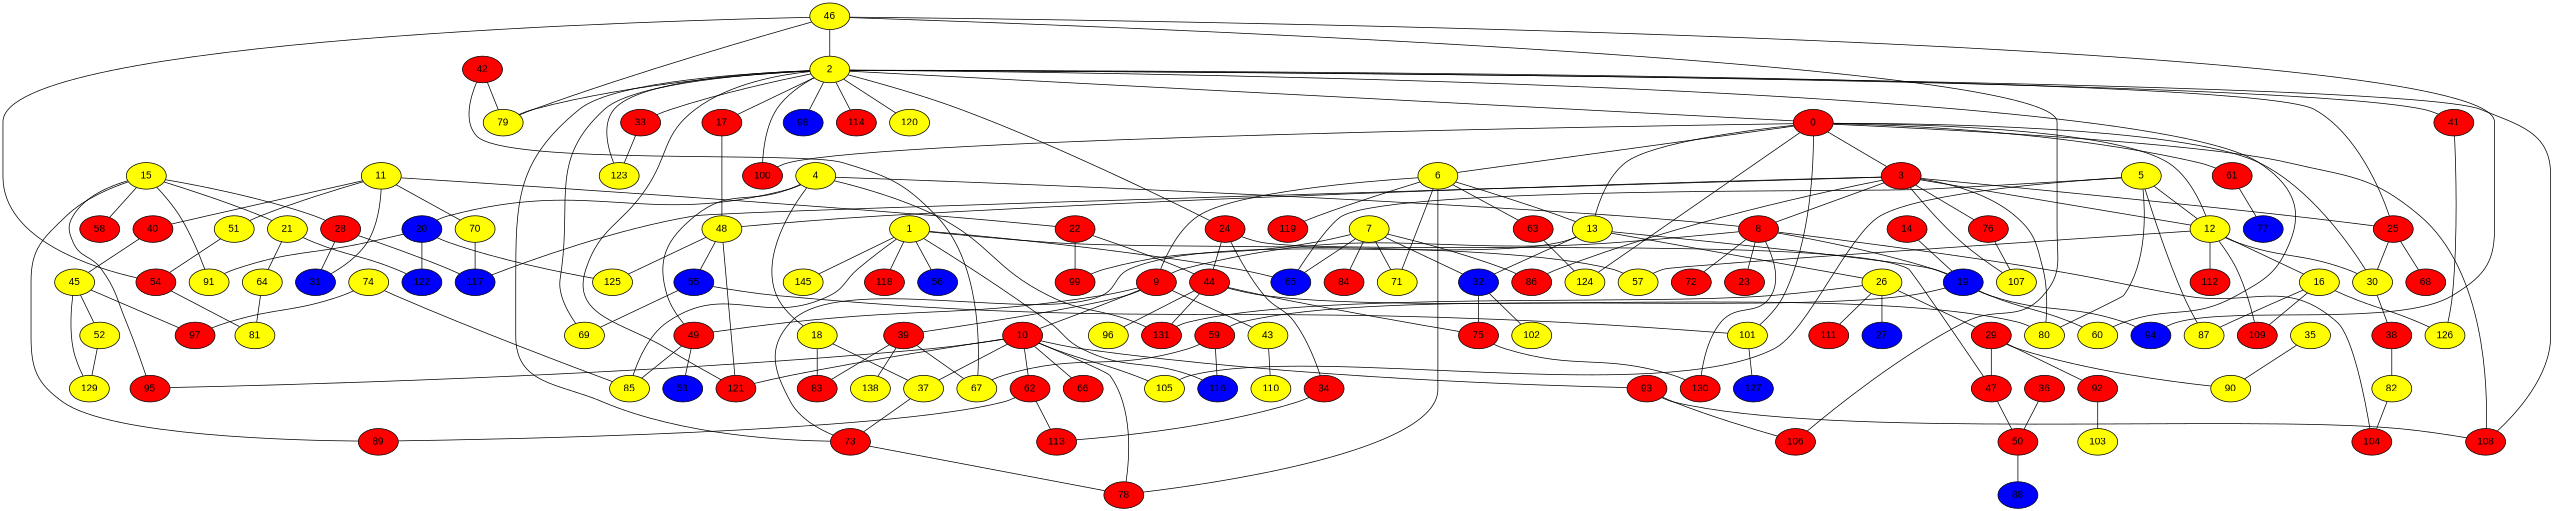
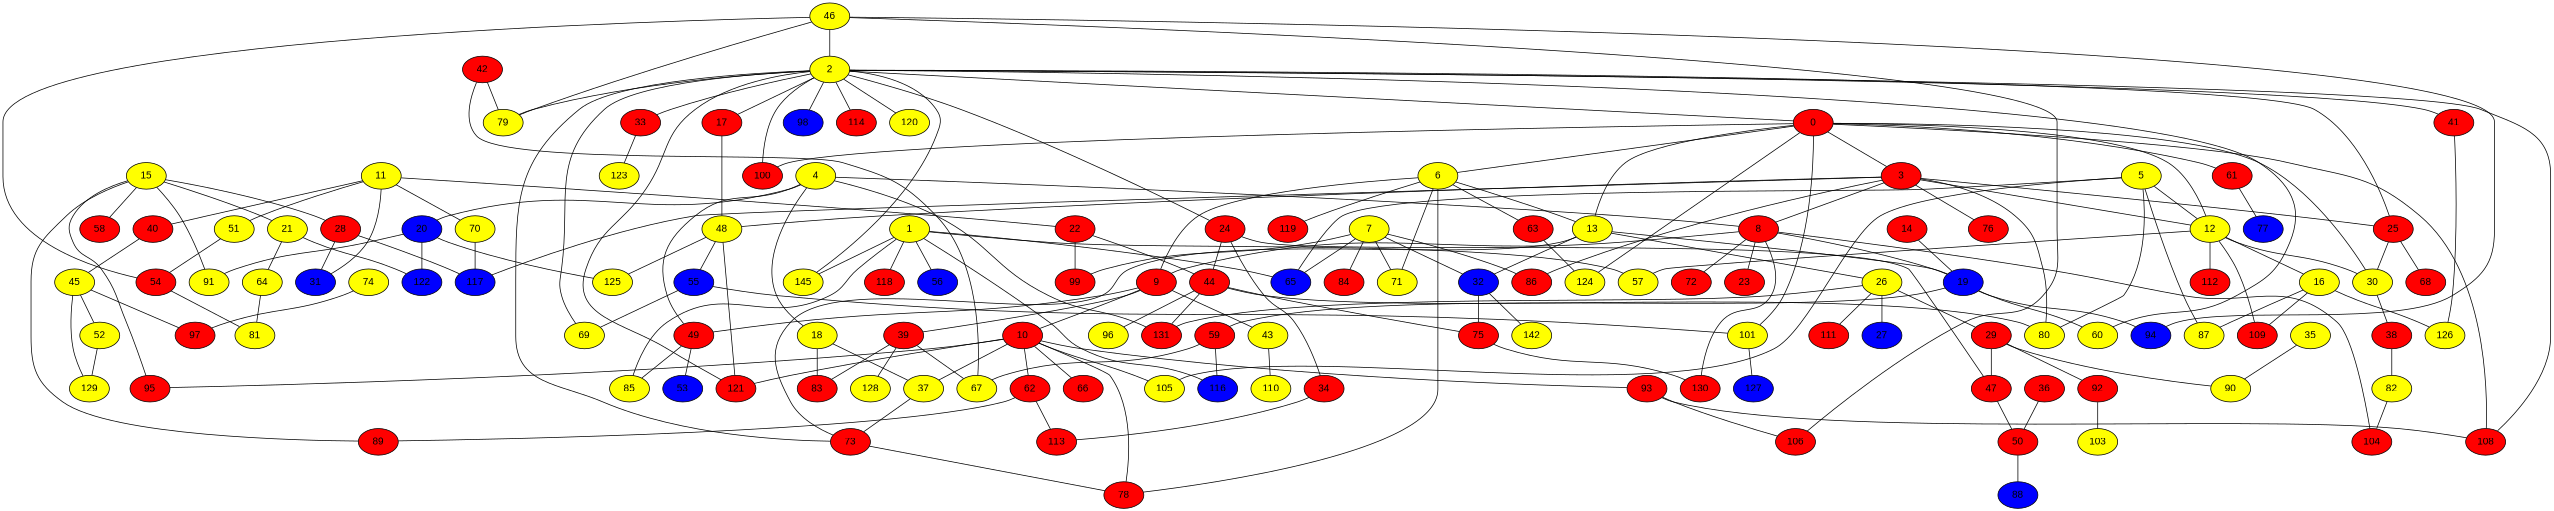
edge "2" -- "123": now "2" -- "145"
node "107": removed
node "102": label "102" -> "142"
edge "74" -- "85": removed
node "138": label "138" -> "128"
